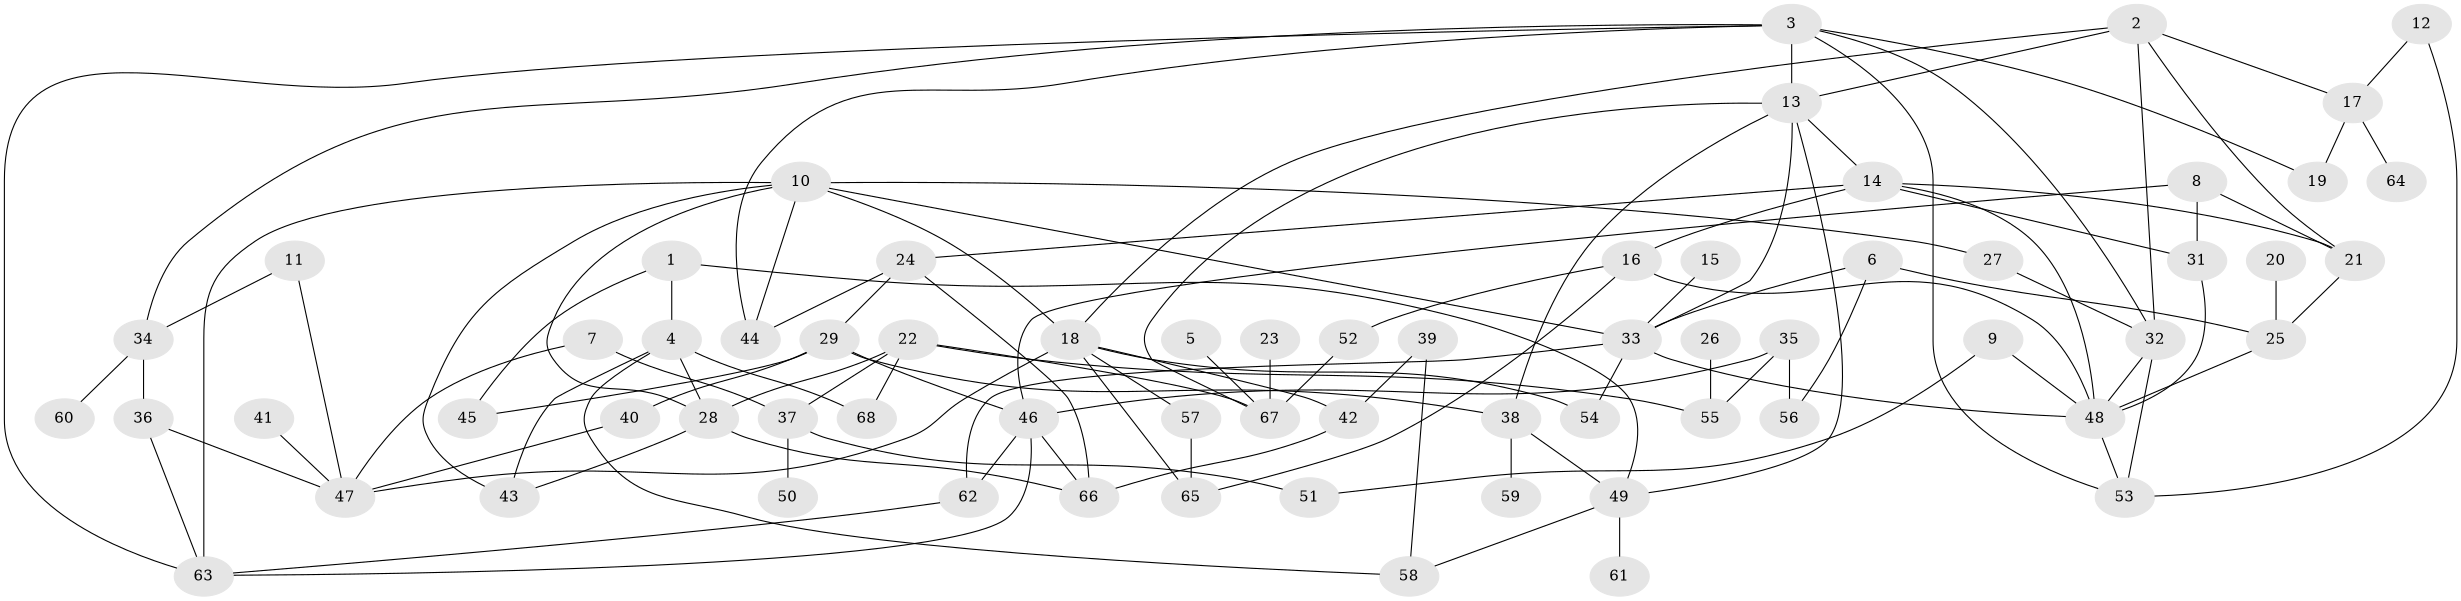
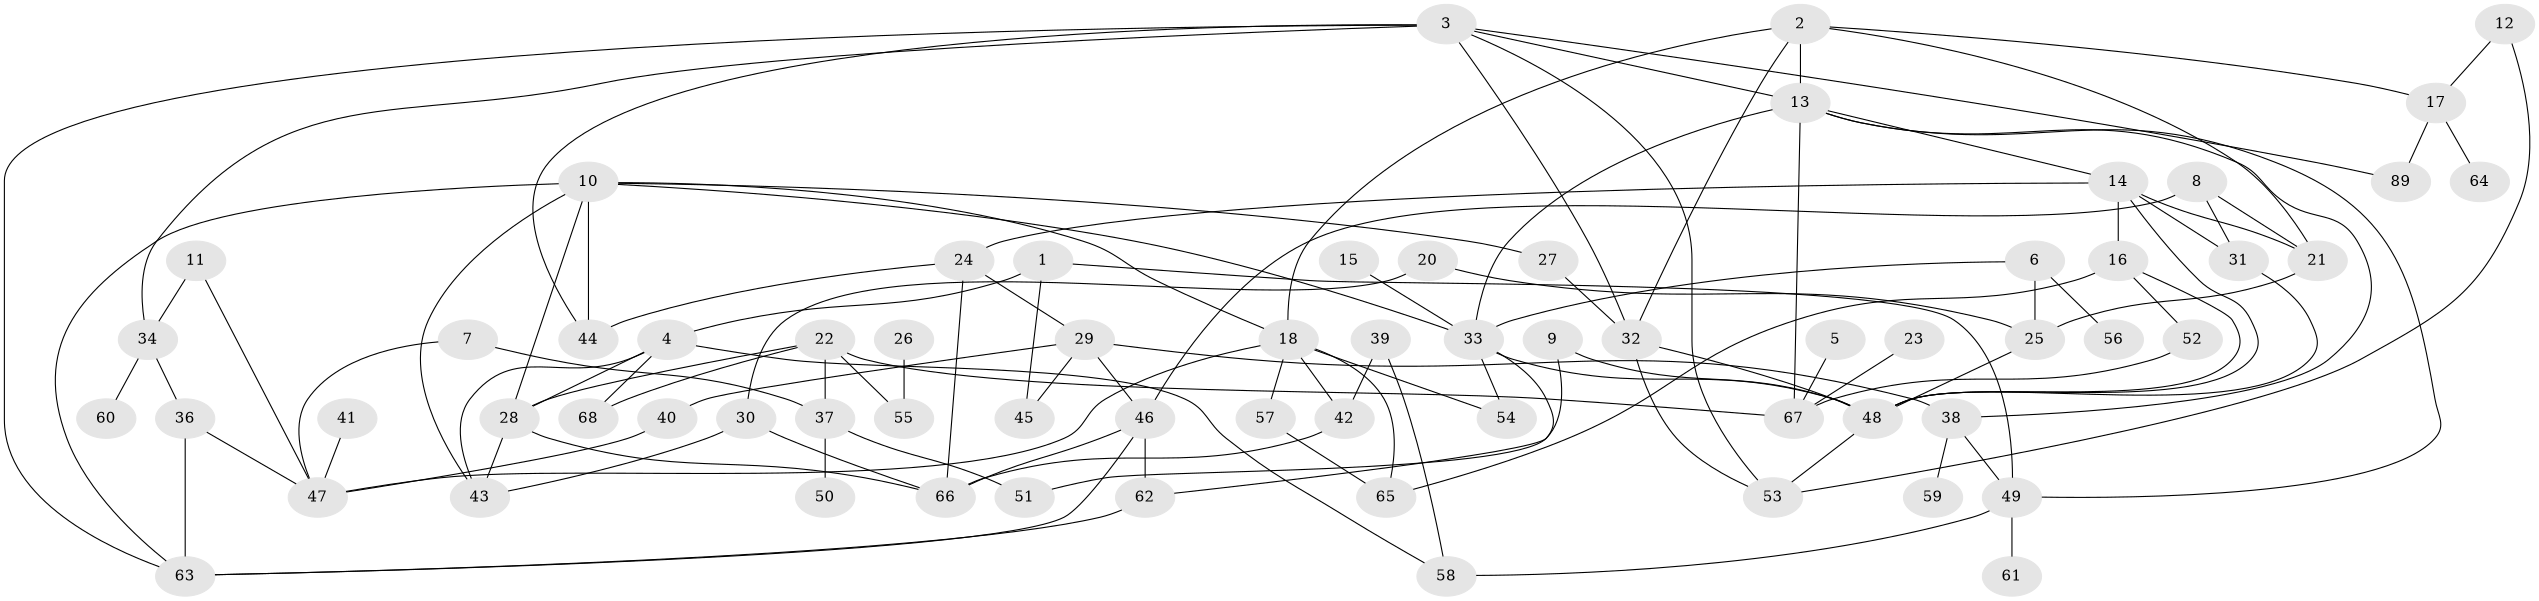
node "19": label "19" -> "89"
node "35": removed
node "30": added
